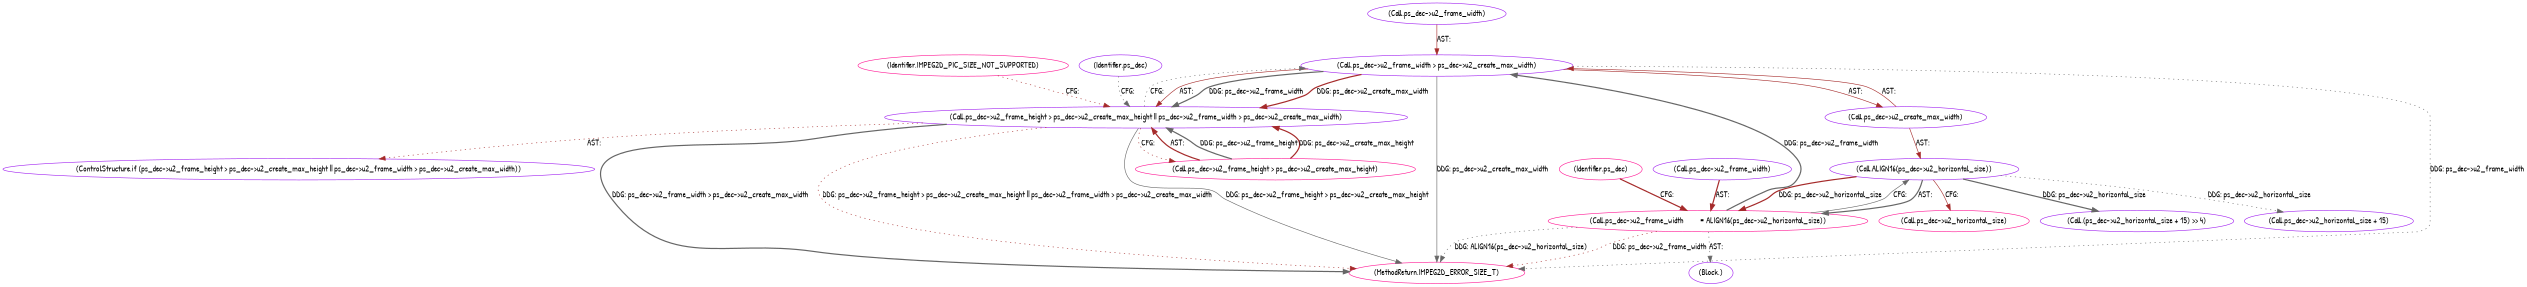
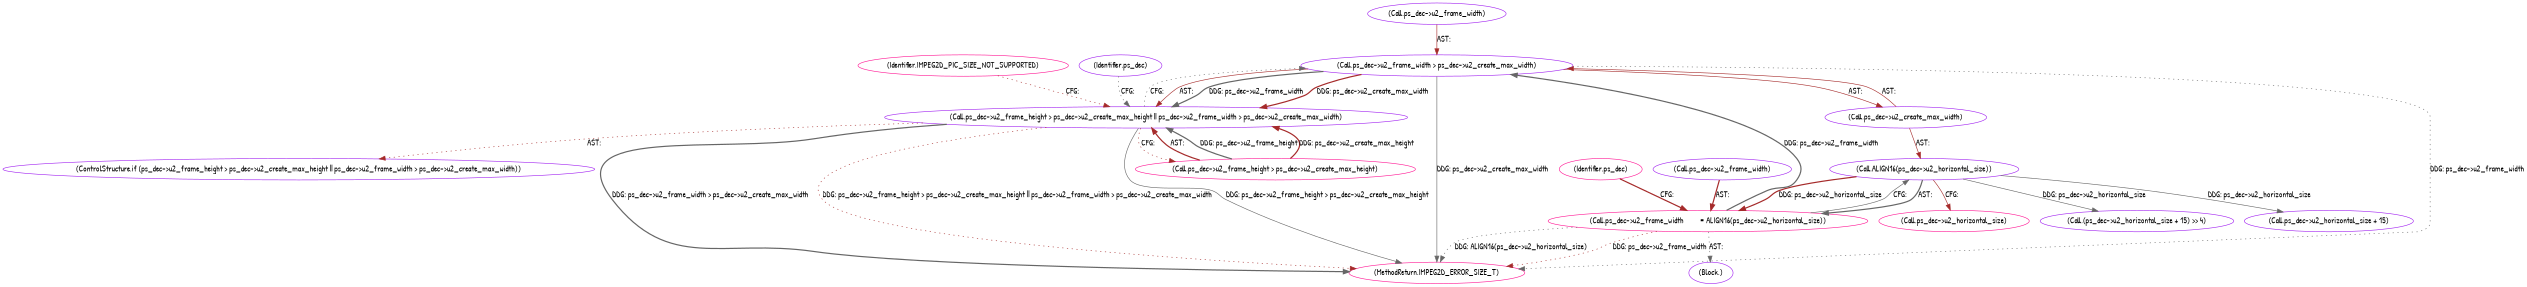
edge "(Call,ALIGN16(ps_dec->u2_horizontal_size))" -> "(Call,ps_dec->u2_horizontal_size + 15)": style dotted -> solid
edge "(Call,ALIGN16(ps_dec->u2_horizontal_size))" -> "(Call,(ps_dec->u2_horizontal_size + 15) >> 4)": style bold -> solid
